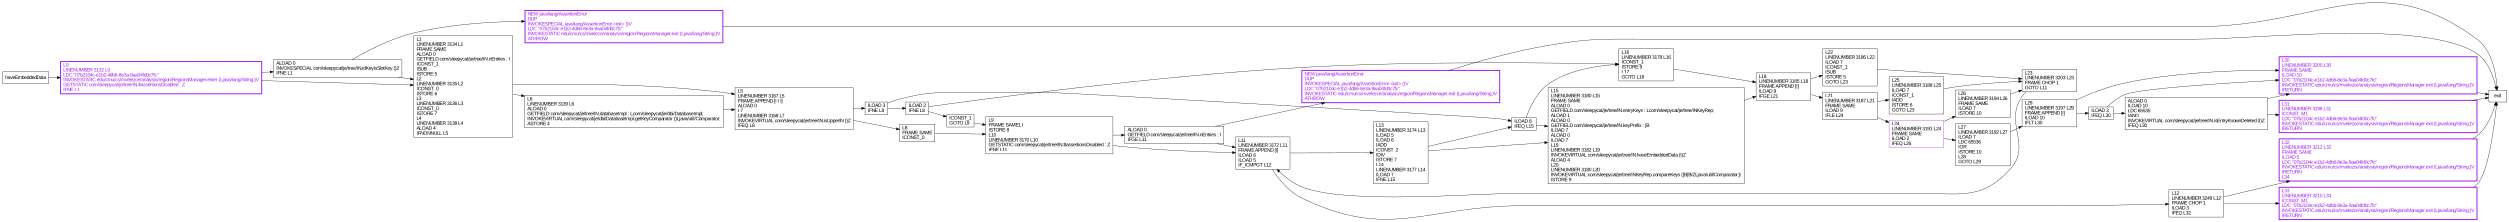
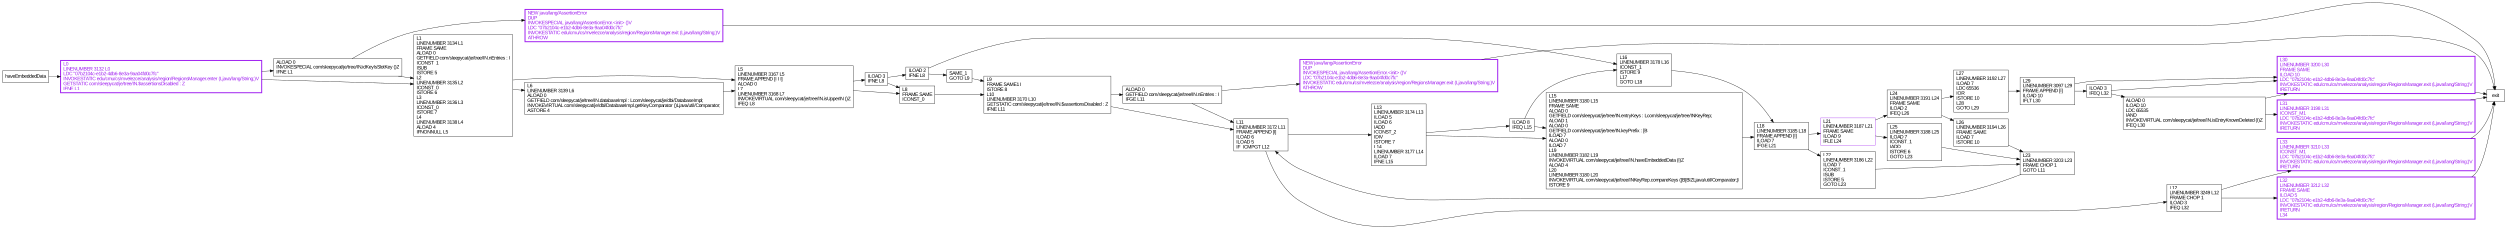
node "L18 LINENUMBER 3185 L18 FRAME APPEND [I] ILOAD 9 IFGE L21": label "L18 LINENUMBER 3185 L18 FRAME APPEND [I] ILOAD 9 IFGE L21" -> "L18 LINENUMBER 3185 L18 FRAME APPEND [I] ILOAD 7 IFGE L21"
edge "ILOAD 3 IFNE L8" -> "ILOAD 8 IFEQ L15": now "ILOAD 3 IFNE L8" -> "L8 FRAME SAME ICONST_0"
node "L21 LINENUMBER 3187 L21 FRAME SAME ILOAD 9 IFLE L24": color black -> purple
node "L29 LINENUMBER 3197 L29 FRAME APPEND [I] ILOAD 10 IFLT L30": label "L29 LINENUMBER 3197 L29 FRAME APPEND [I] ILOAD 10 IFLT L30" -> "L29 LINENUMBER 3097 L29 FRAME APPEND [I] ILOAD 10 IFLT L30"
node "ILOAD 3 IFEQ L30": label "ILOAD 3 IFEQ L30" -> "ILOAD 3 IFEQ L32"
node "ICONST_1 GOTO L9": label "ICONST_1 GOTO L9" -> "SAME_1 GOTO L9"
node "L24 LINENUMBER 3191 L24 FRAME SAME ILOAD 2 IFEQ L26": color purple -> black
